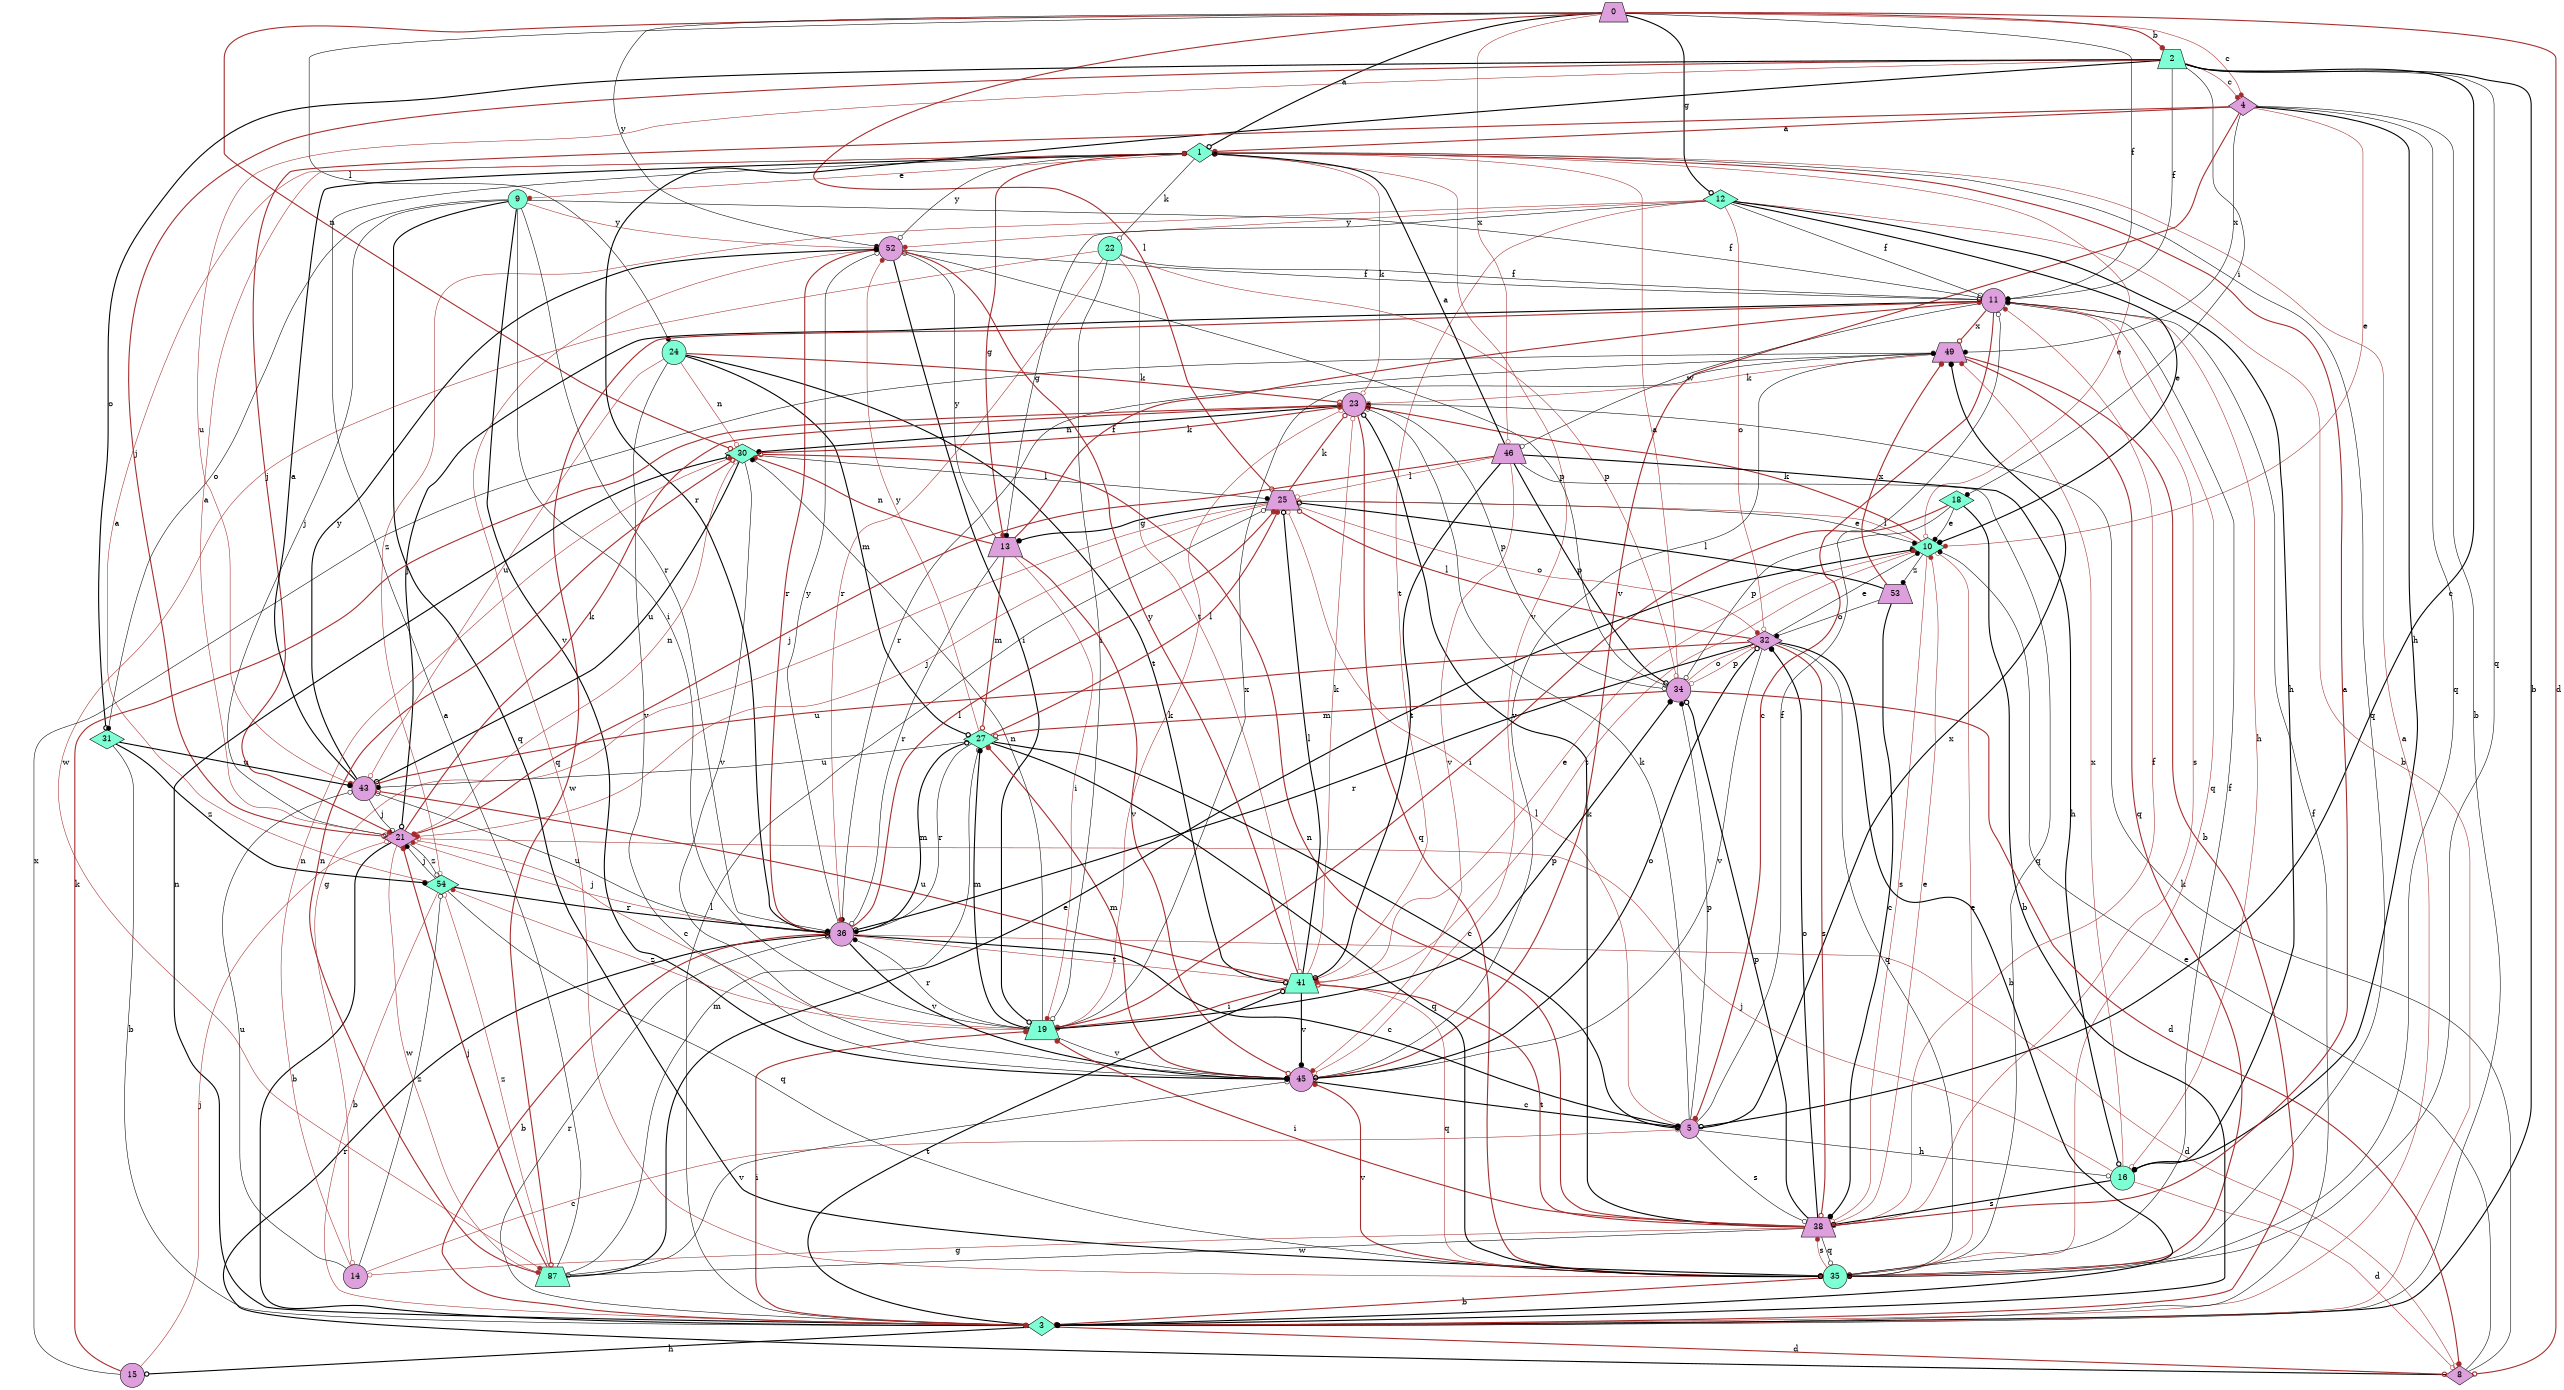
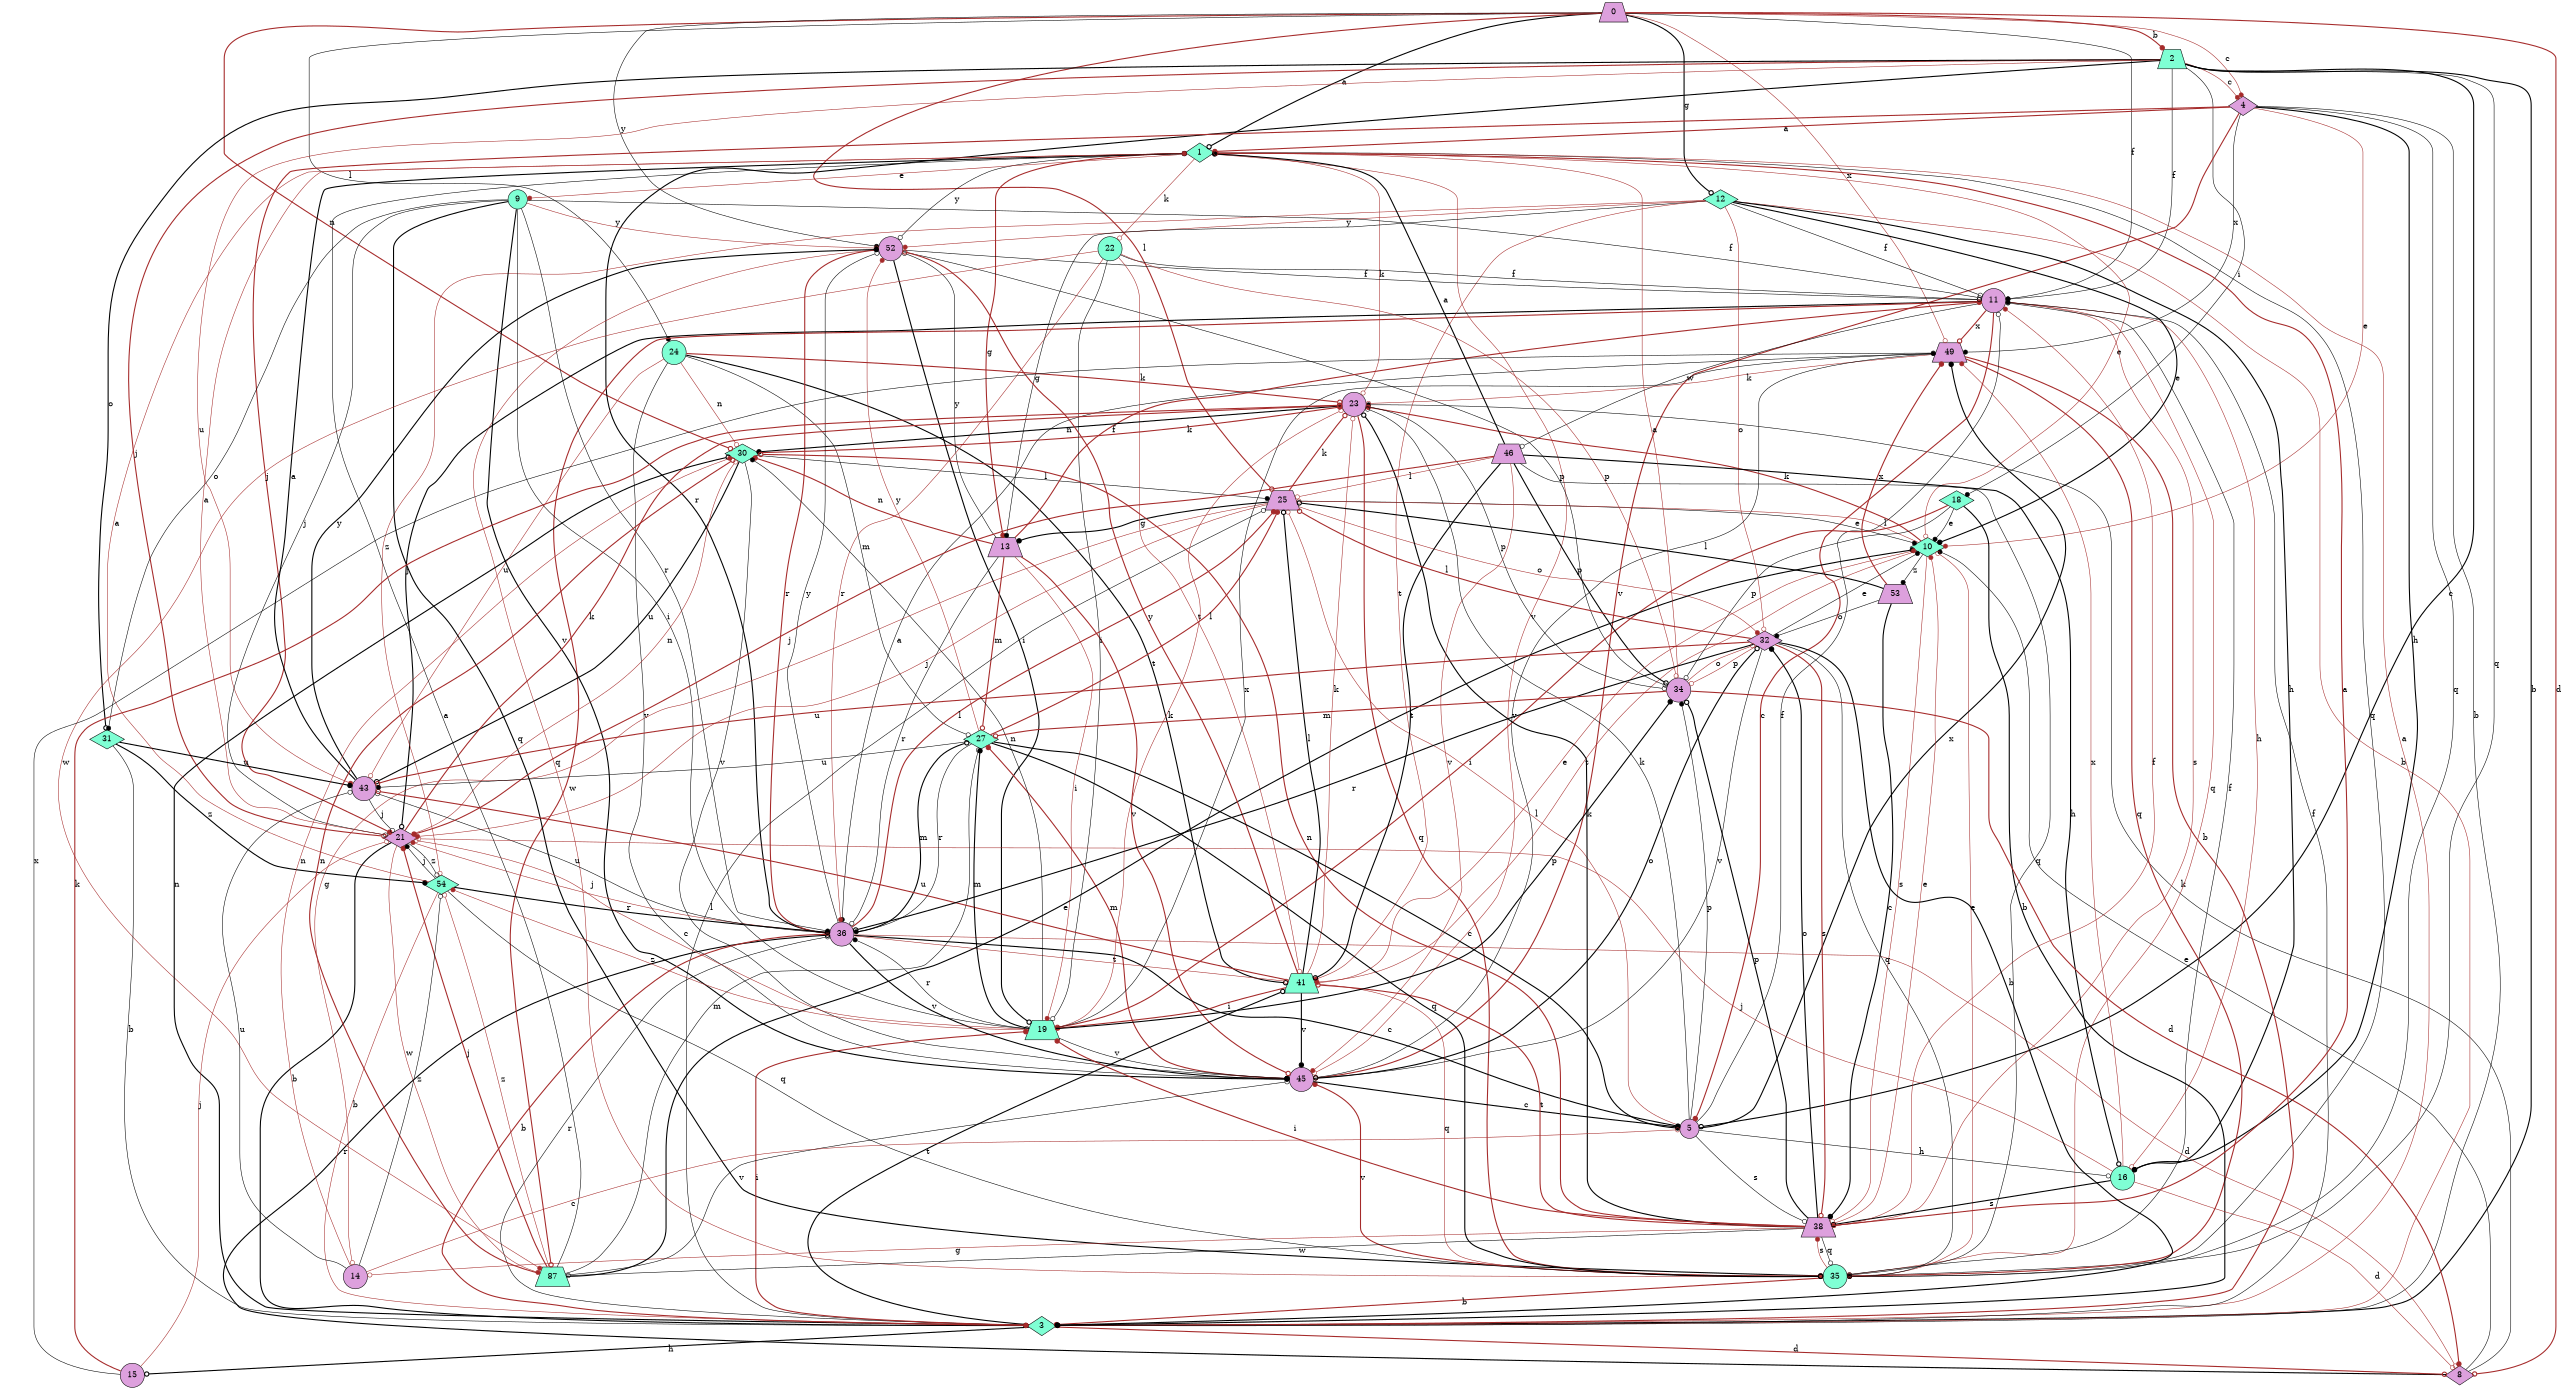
edge "0" -> "46": now "0" -> "49"
edge "1" -> "22": color black -> brown
edge "24" -> "27": style bold -> solid
edge "49" -> "36": label "r" -> "a"
